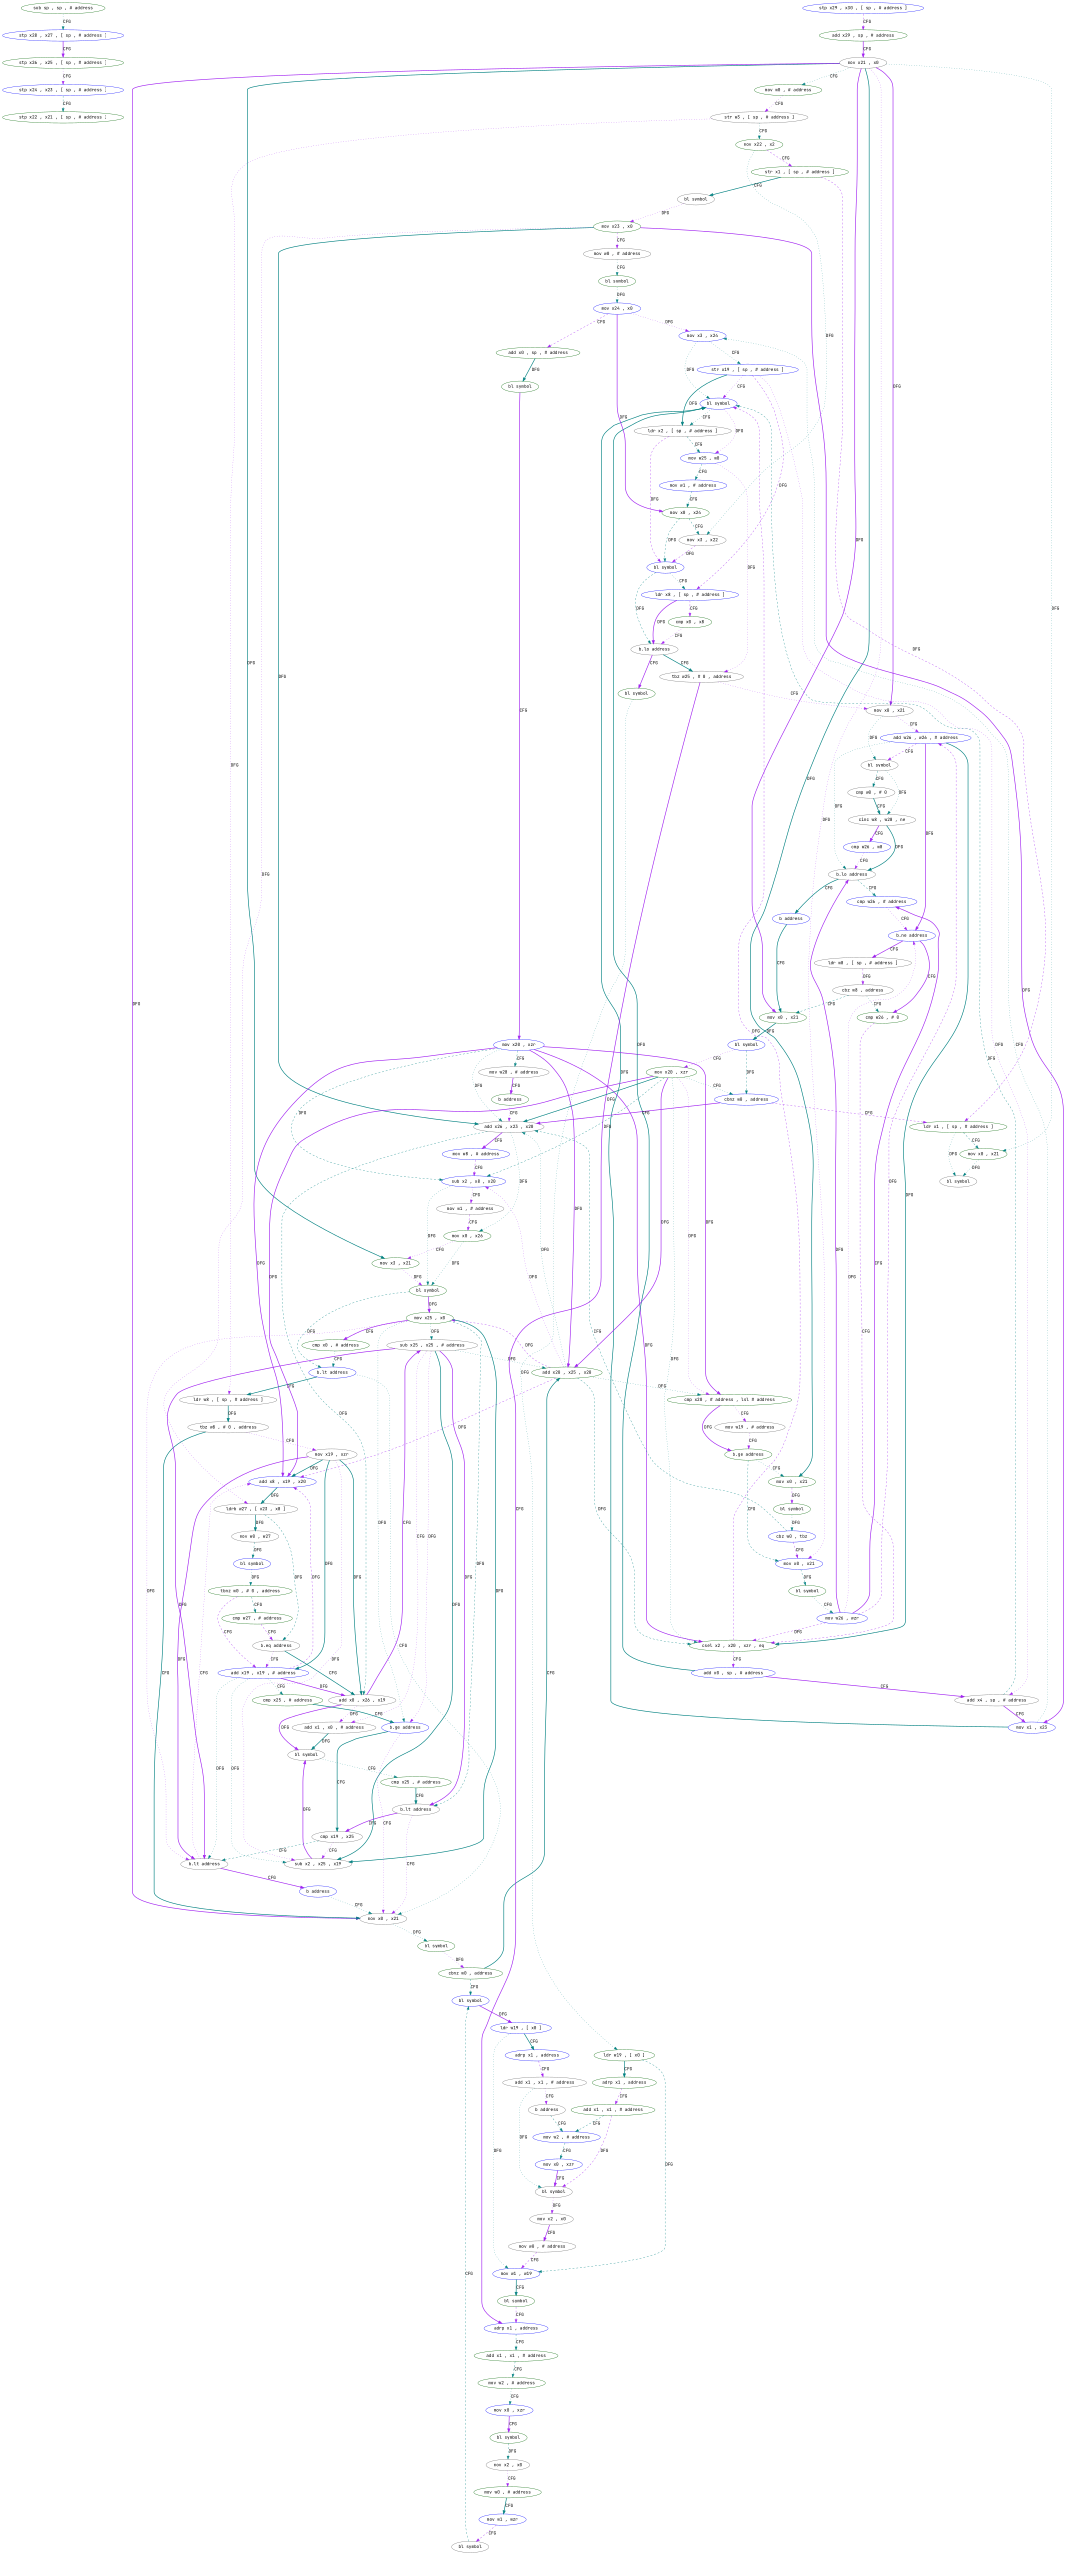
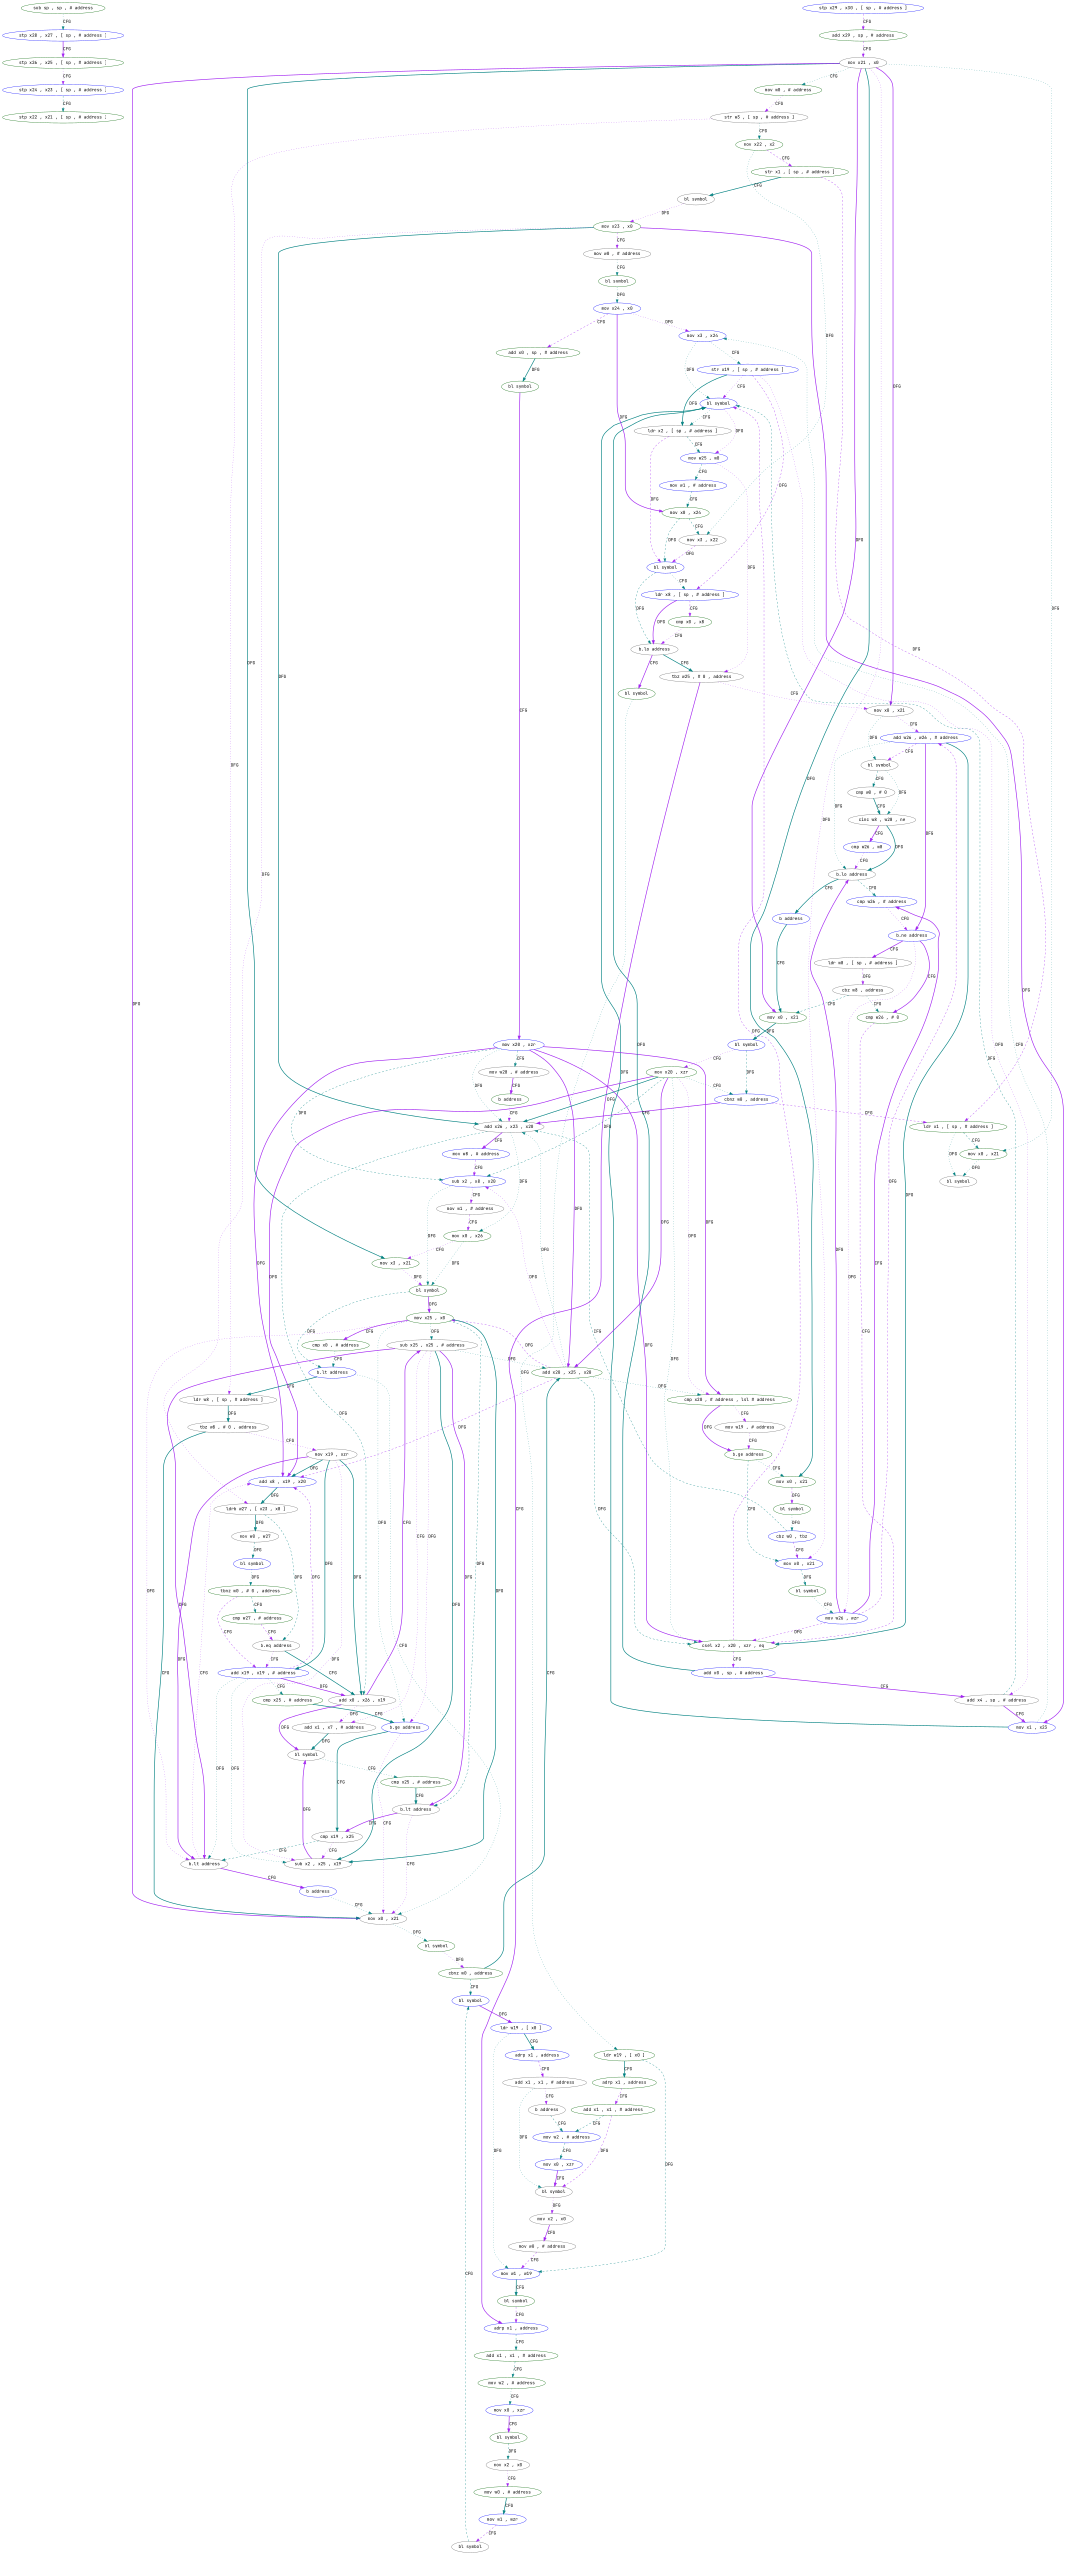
edge "add x29 , sp , # address" -> "mov x21 , x0": style bold -> dashed
edge "mov w26 , wzr" -> "b.ne address": reversed
node "add x1 , x0 , # address": label "add x1 , x0 , # address" -> "add x1 , x7 , # address"
